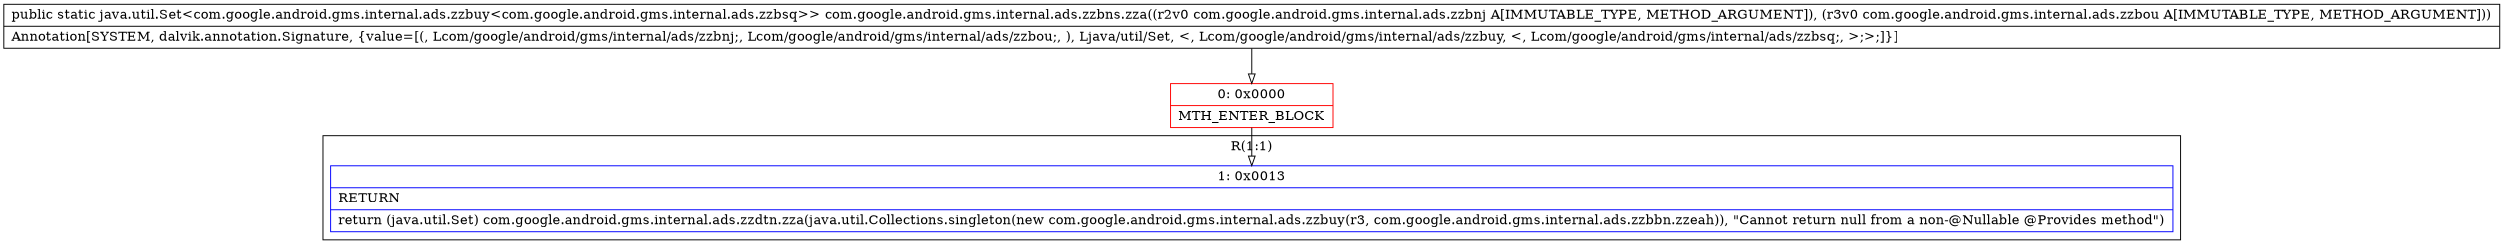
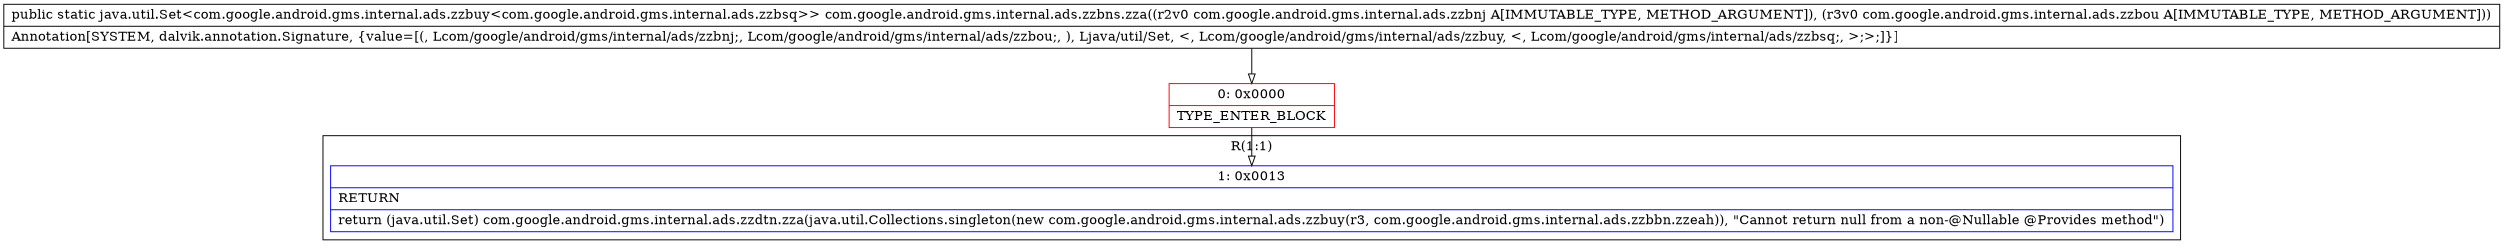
node "0: 0x0000": text "MTH_ENTER_BLOCK" -> "TYPE_ENTER_BLOCK"
